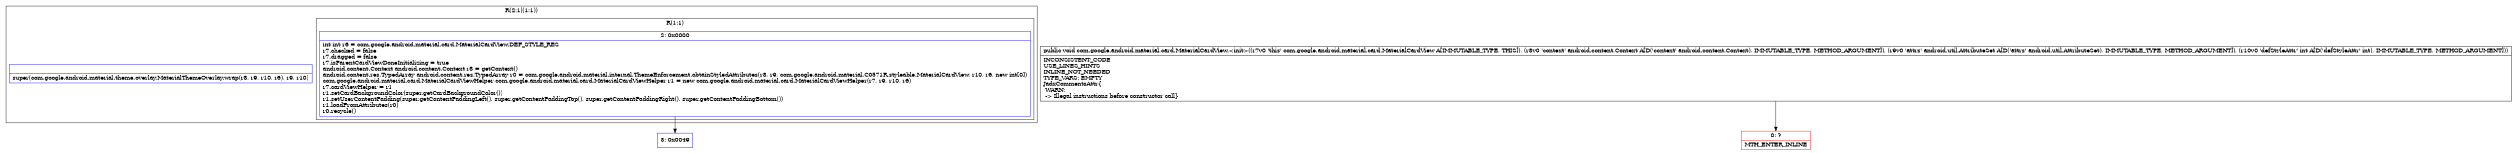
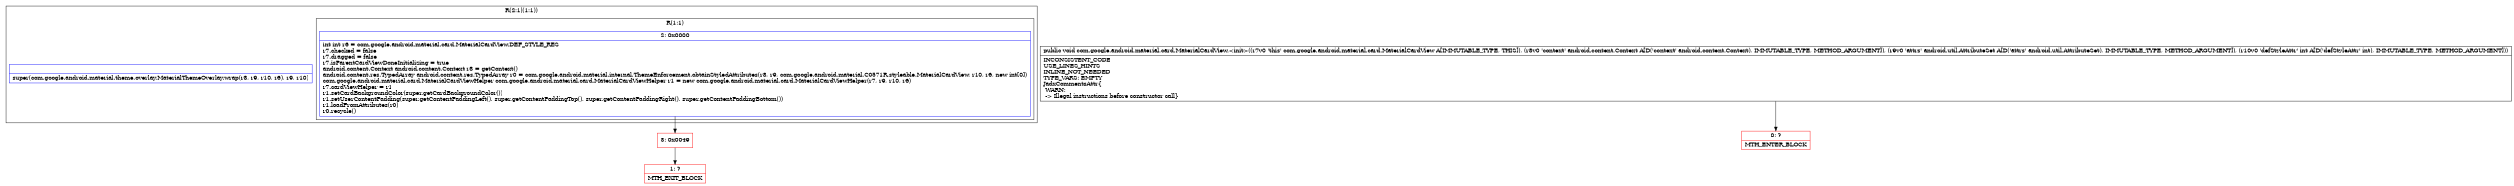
node "3: 0x0049": color blue -> red
node "0: ?": text "MTH_ENTER_INLINE" -> "MTH_ENTER_BLOCK"
node "1: ?": added
